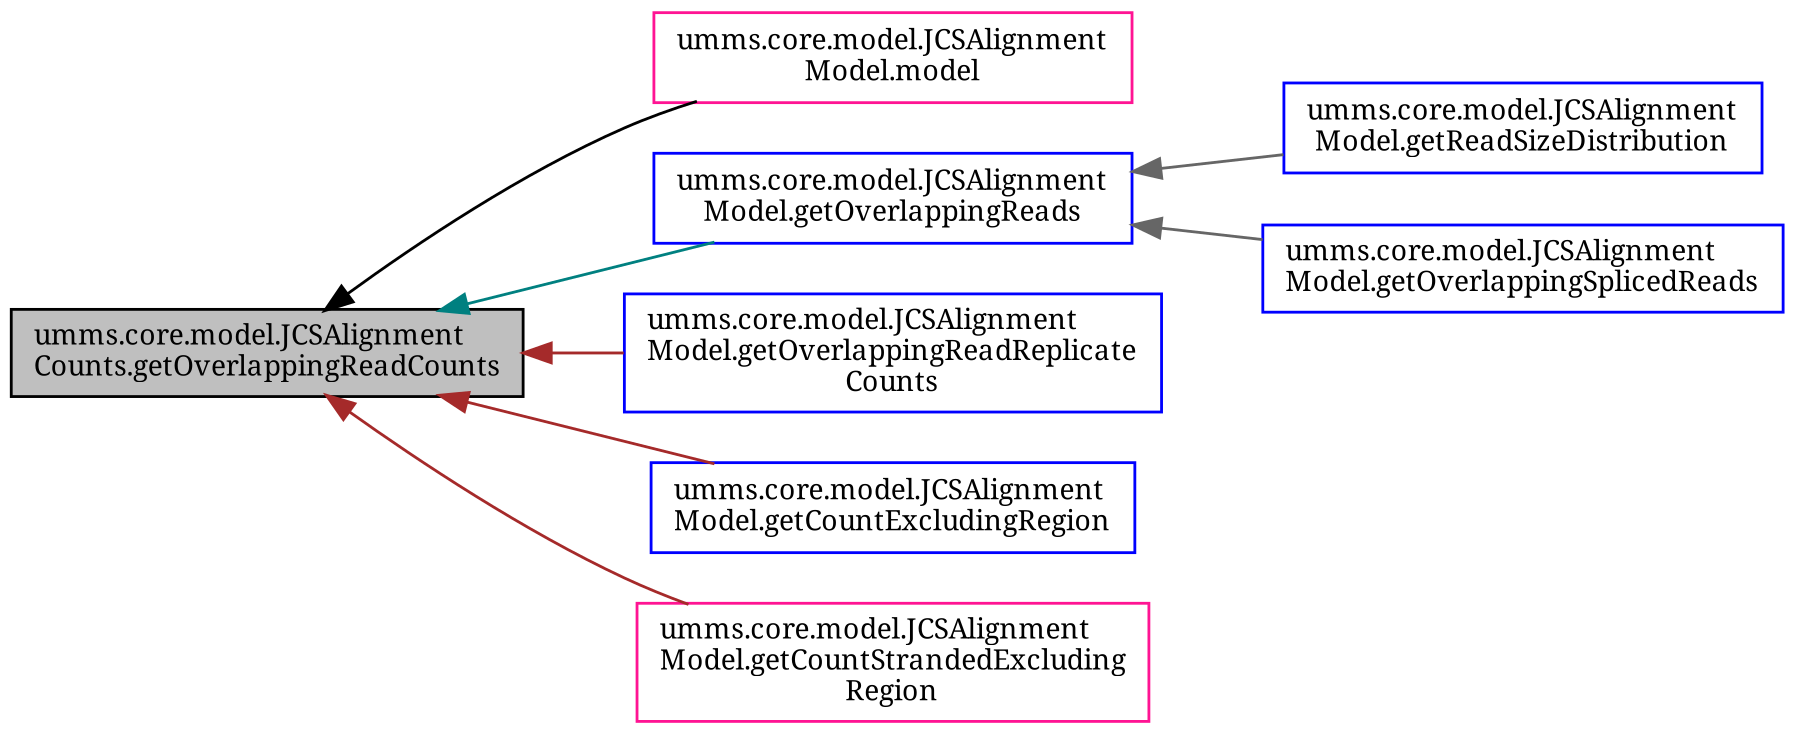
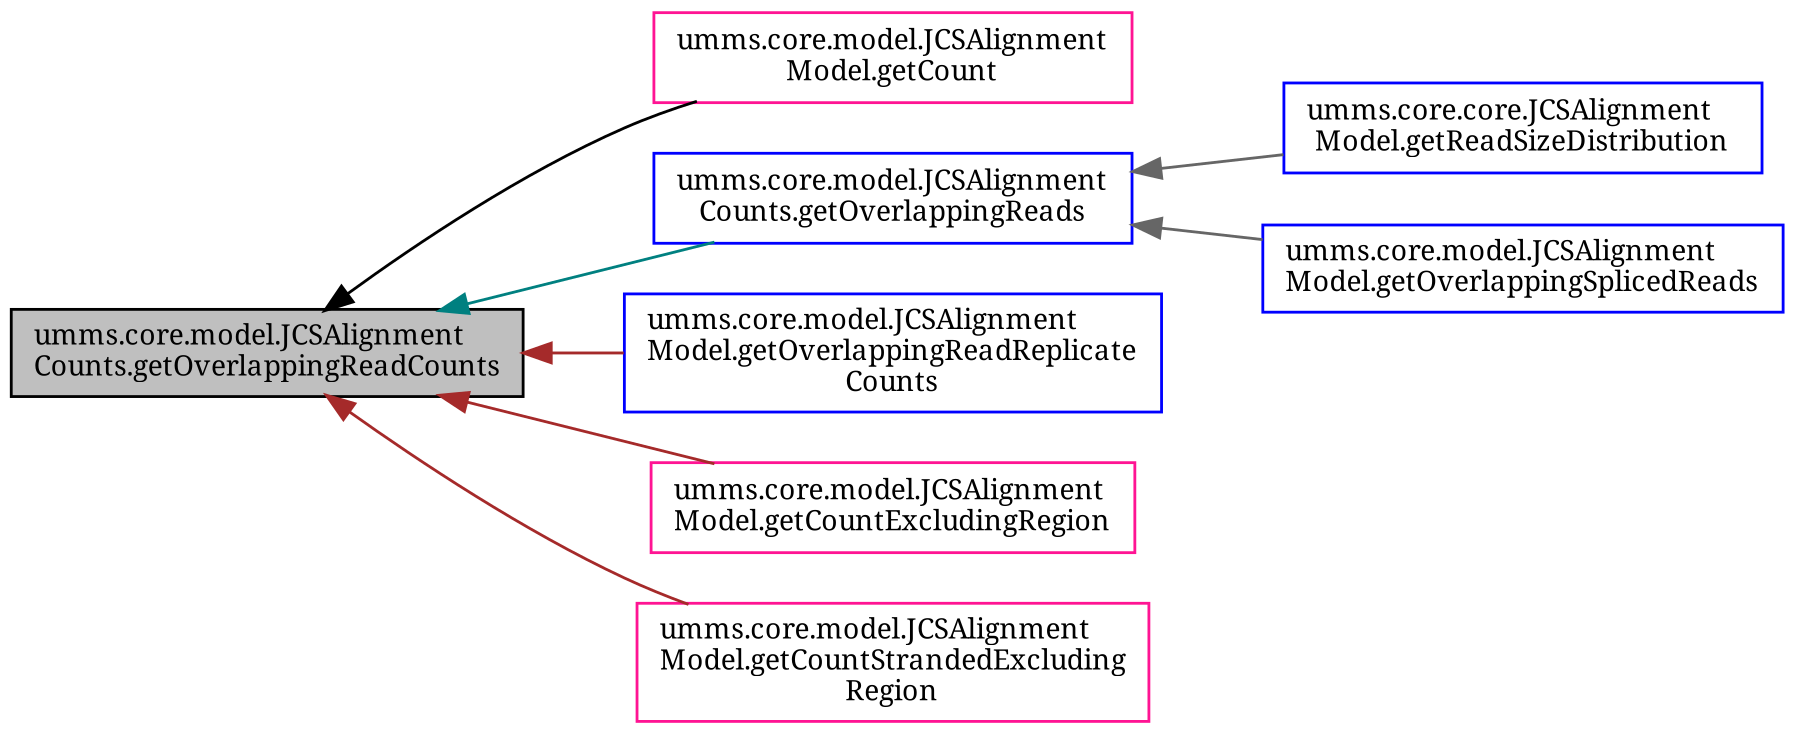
node "umms.core.model.JCSAlignment Model.model": label "umms.core.model.JCSAlignment Model.model" -> "umms.core.model.JCSAlignment Model.getCount"
node "umms.core.model.JCSAlignment Model.getReadSizeDistribution": label "umms.core.model.JCSAlignment Model.getReadSizeDistribution" -> "umms.core.core.JCSAlignment Model.getReadSizeDistribution"
node "umms.core.model.JCSAlignment Model.getOverlappingReads": label "umms.core.model.JCSAlignment Model.getOverlappingReads" -> "umms.core.model.JCSAlignment Counts.getOverlappingReads"
node "umms.core.model.JCSAlignment Model.getCountExcludingRegion": color blue -> deeppink
